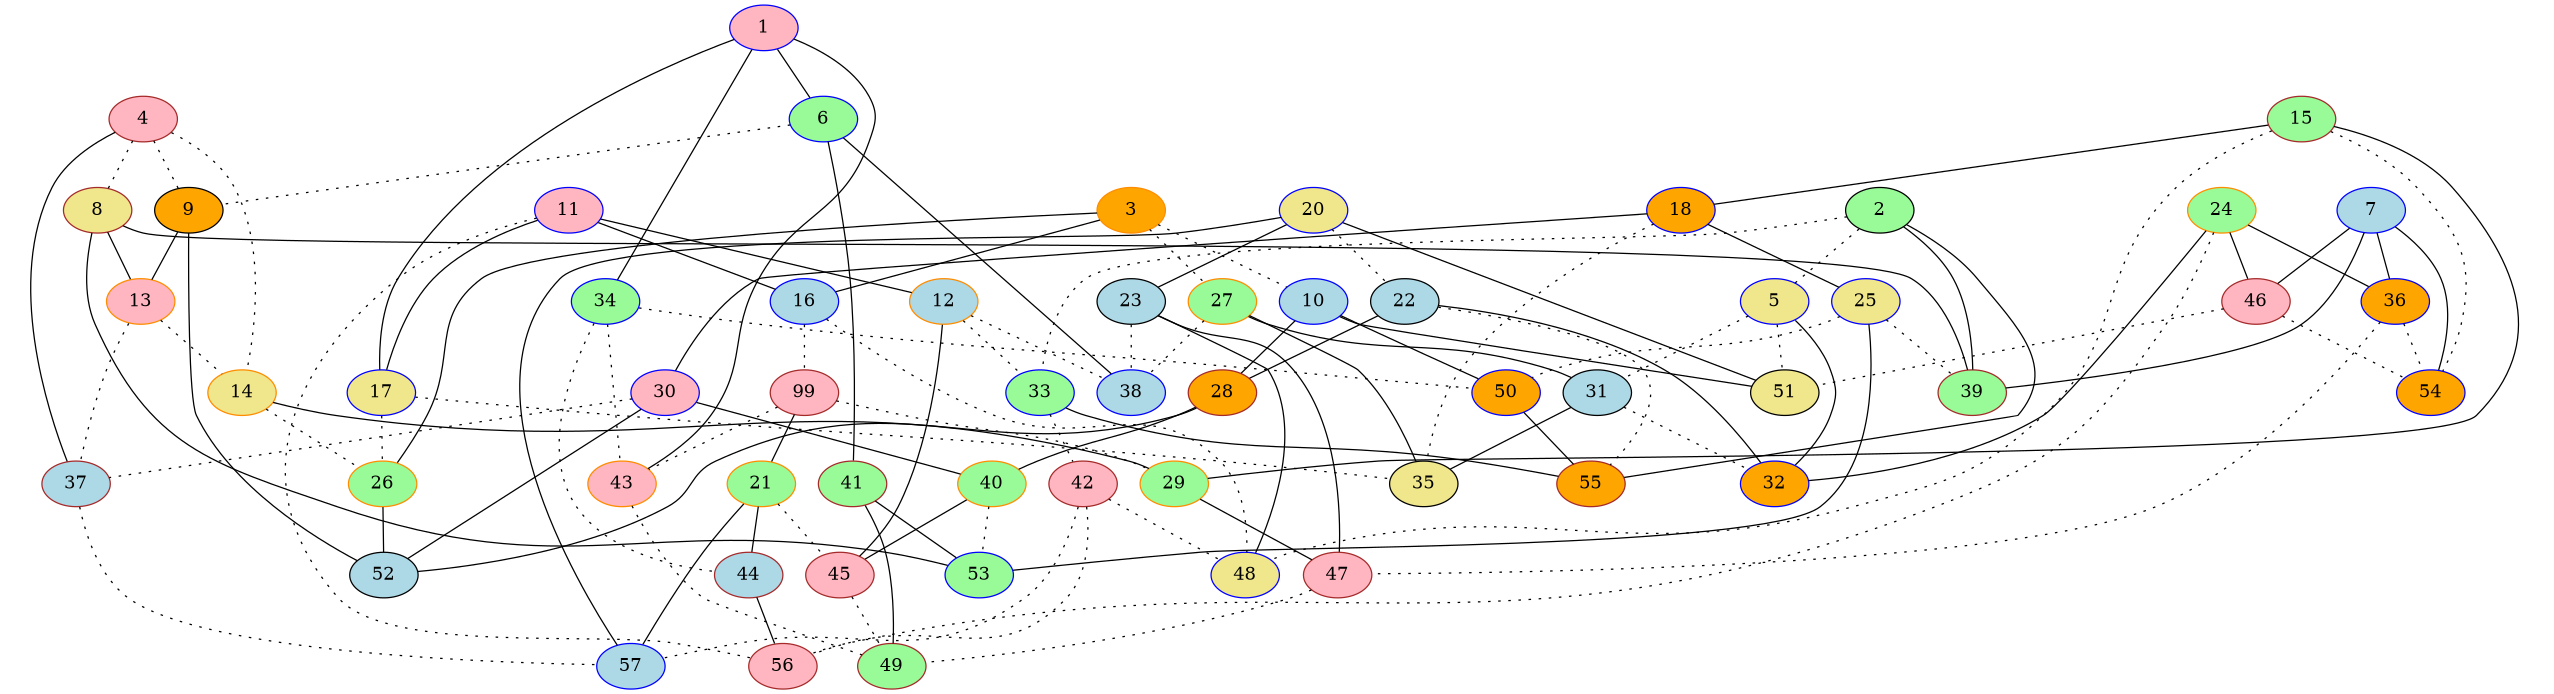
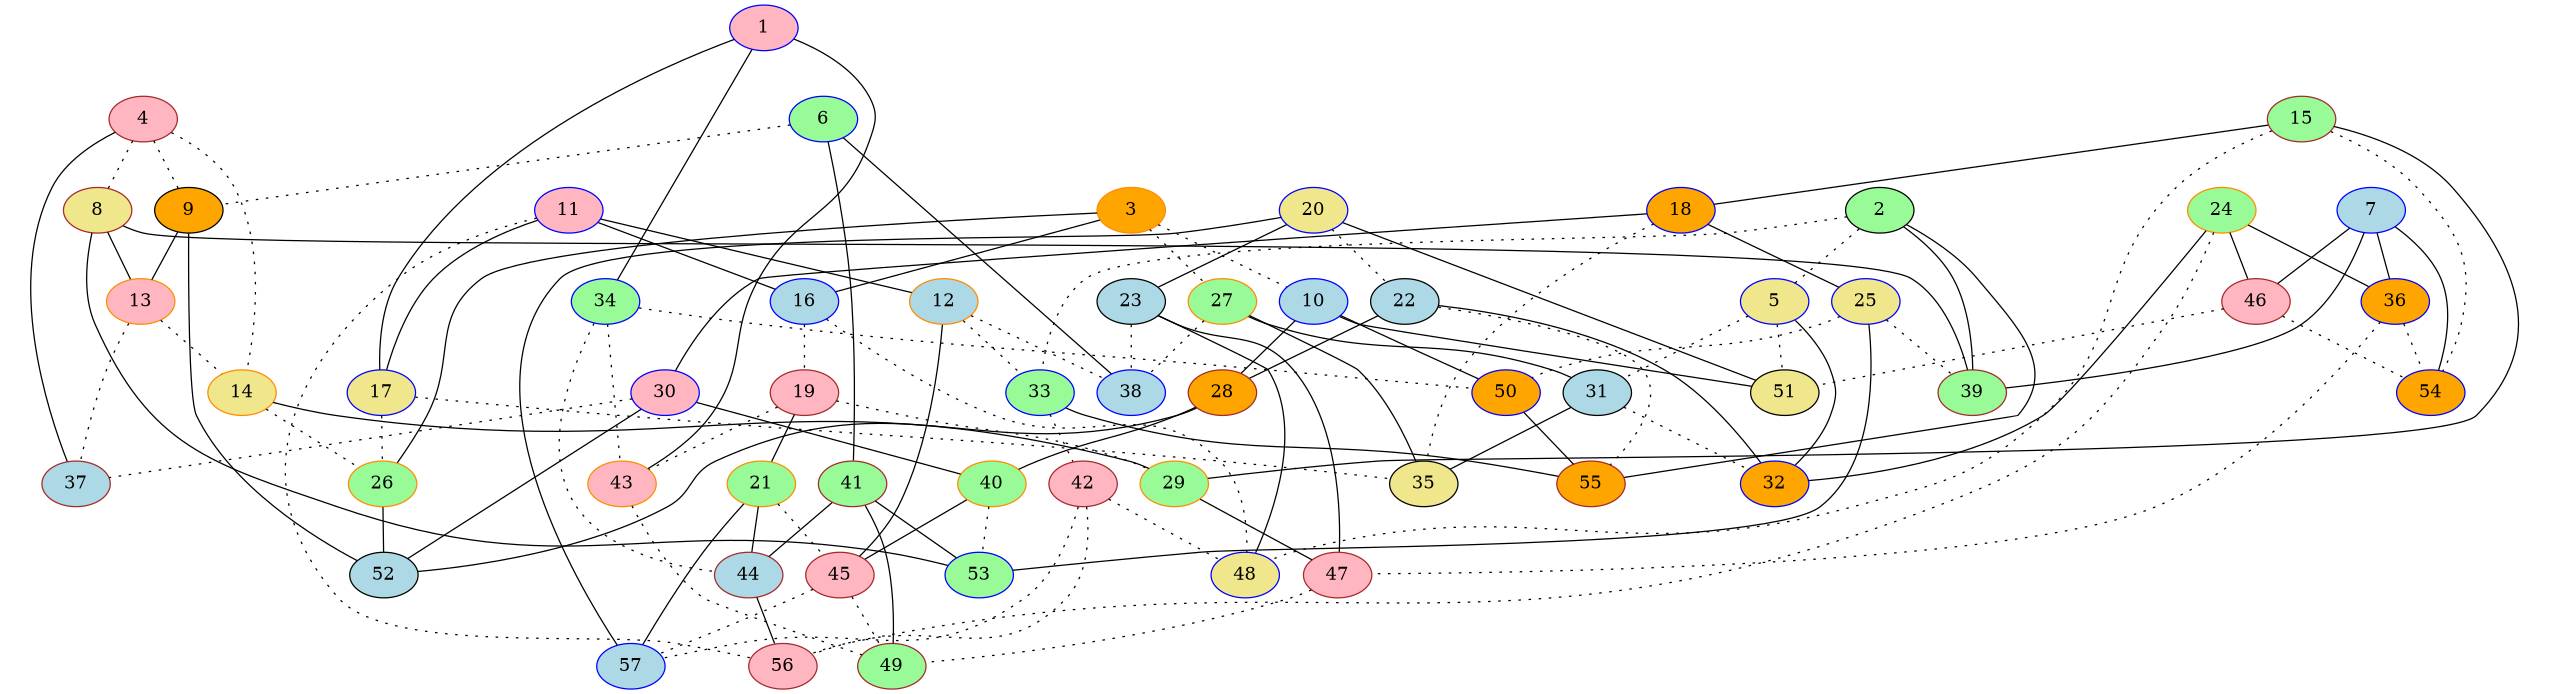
edge "1" -- "6": removed
node "99": label "99" -> "19"
edge "41" -- "44": added
edge "37" -- "57": now "45" -- "57"
